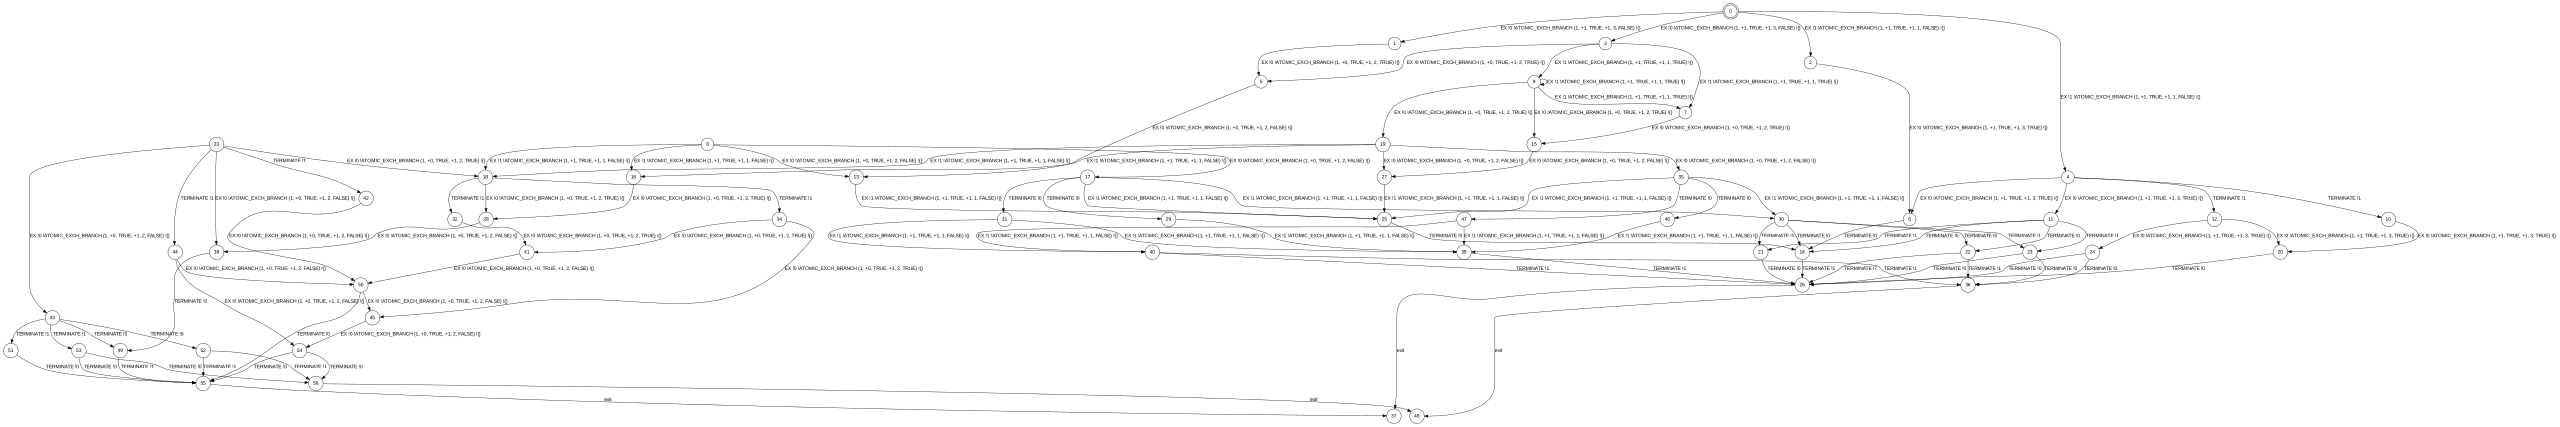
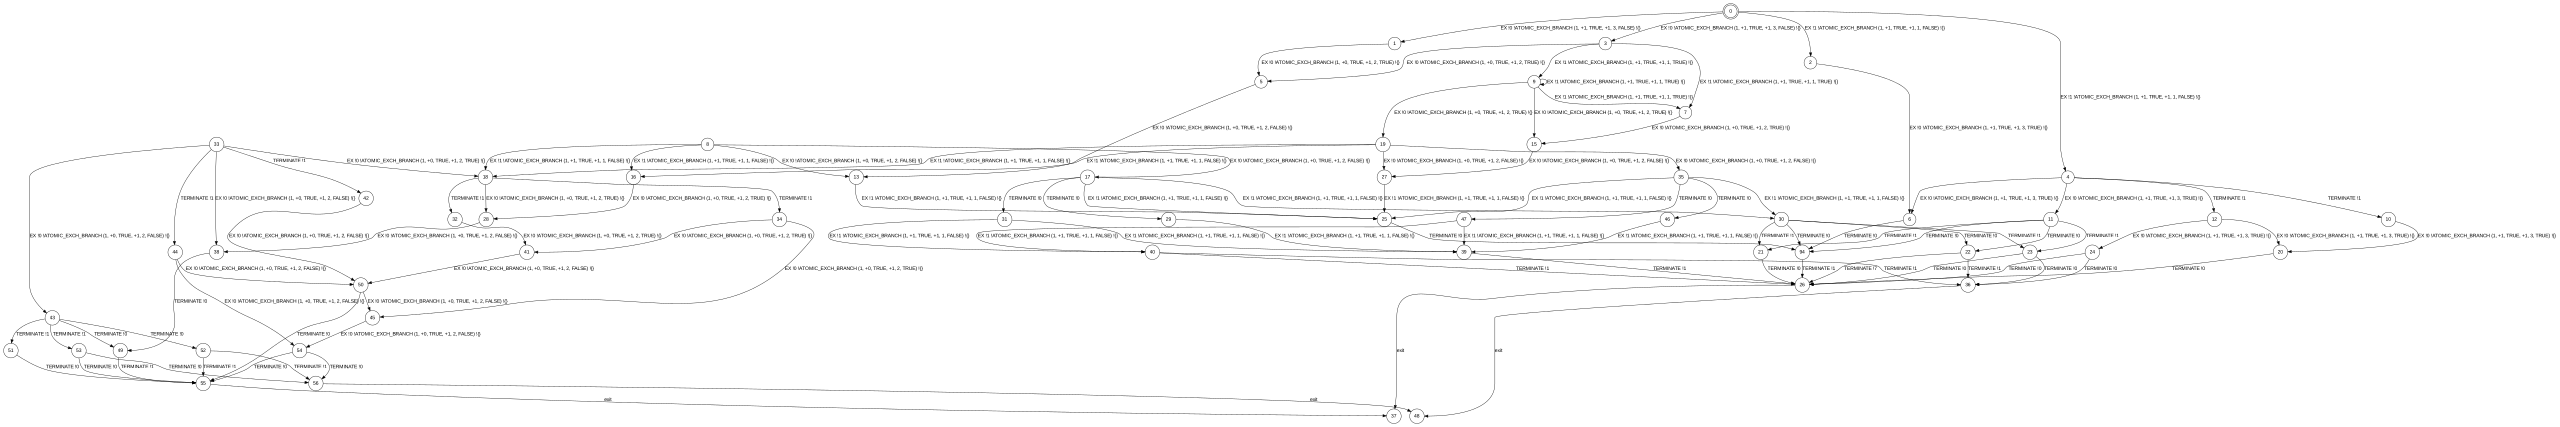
node "14": label "14" -> "94"
